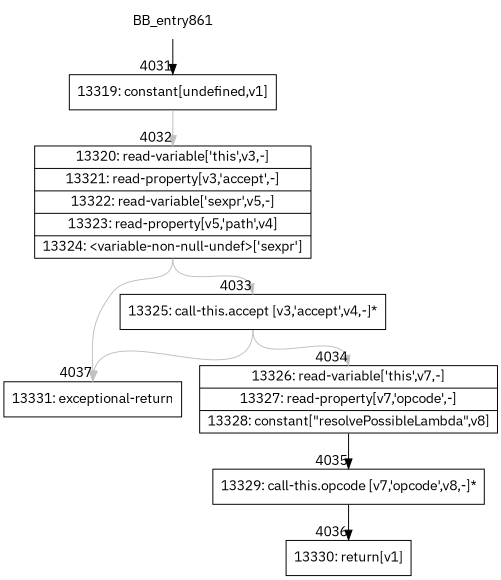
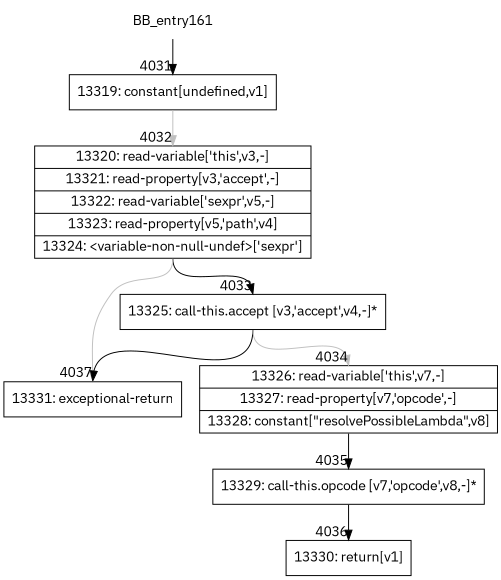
node "BB_entry861": label "BB_entry861" -> "BB_entry161"
edge "13320: read-variable['this',v3,-]" -> "13325: call-this.accept [v3,'accept',v4,-]*": color gray -> black
edge "13325: call-this.accept [v3,'accept',v4,-]*" -> "13331: exceptional-return": color gray -> black
